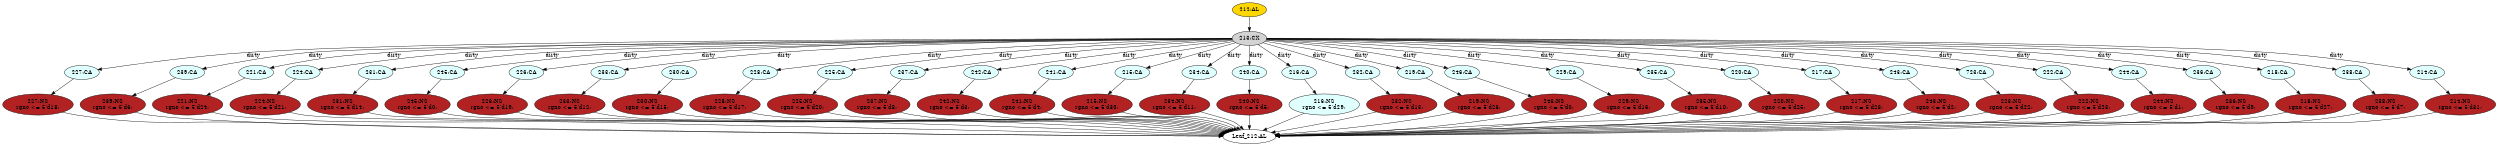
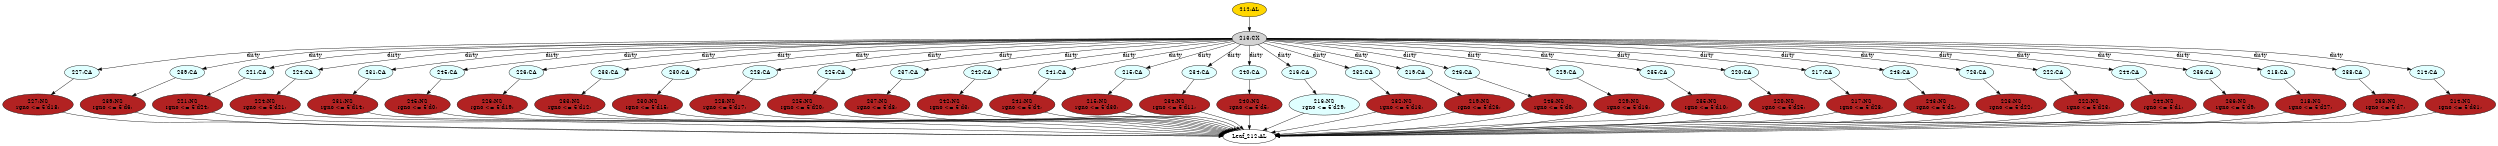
edge "213:CX" -> "230:CA": added, label "dirty"
